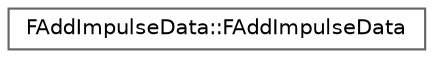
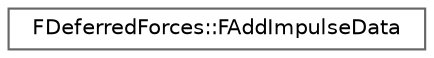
node "FAddImpulseData::FAddImpulseData": label "FAddImpulseData::FAddImpulseData" -> "FDeferredForces::FAddImpulseData"
